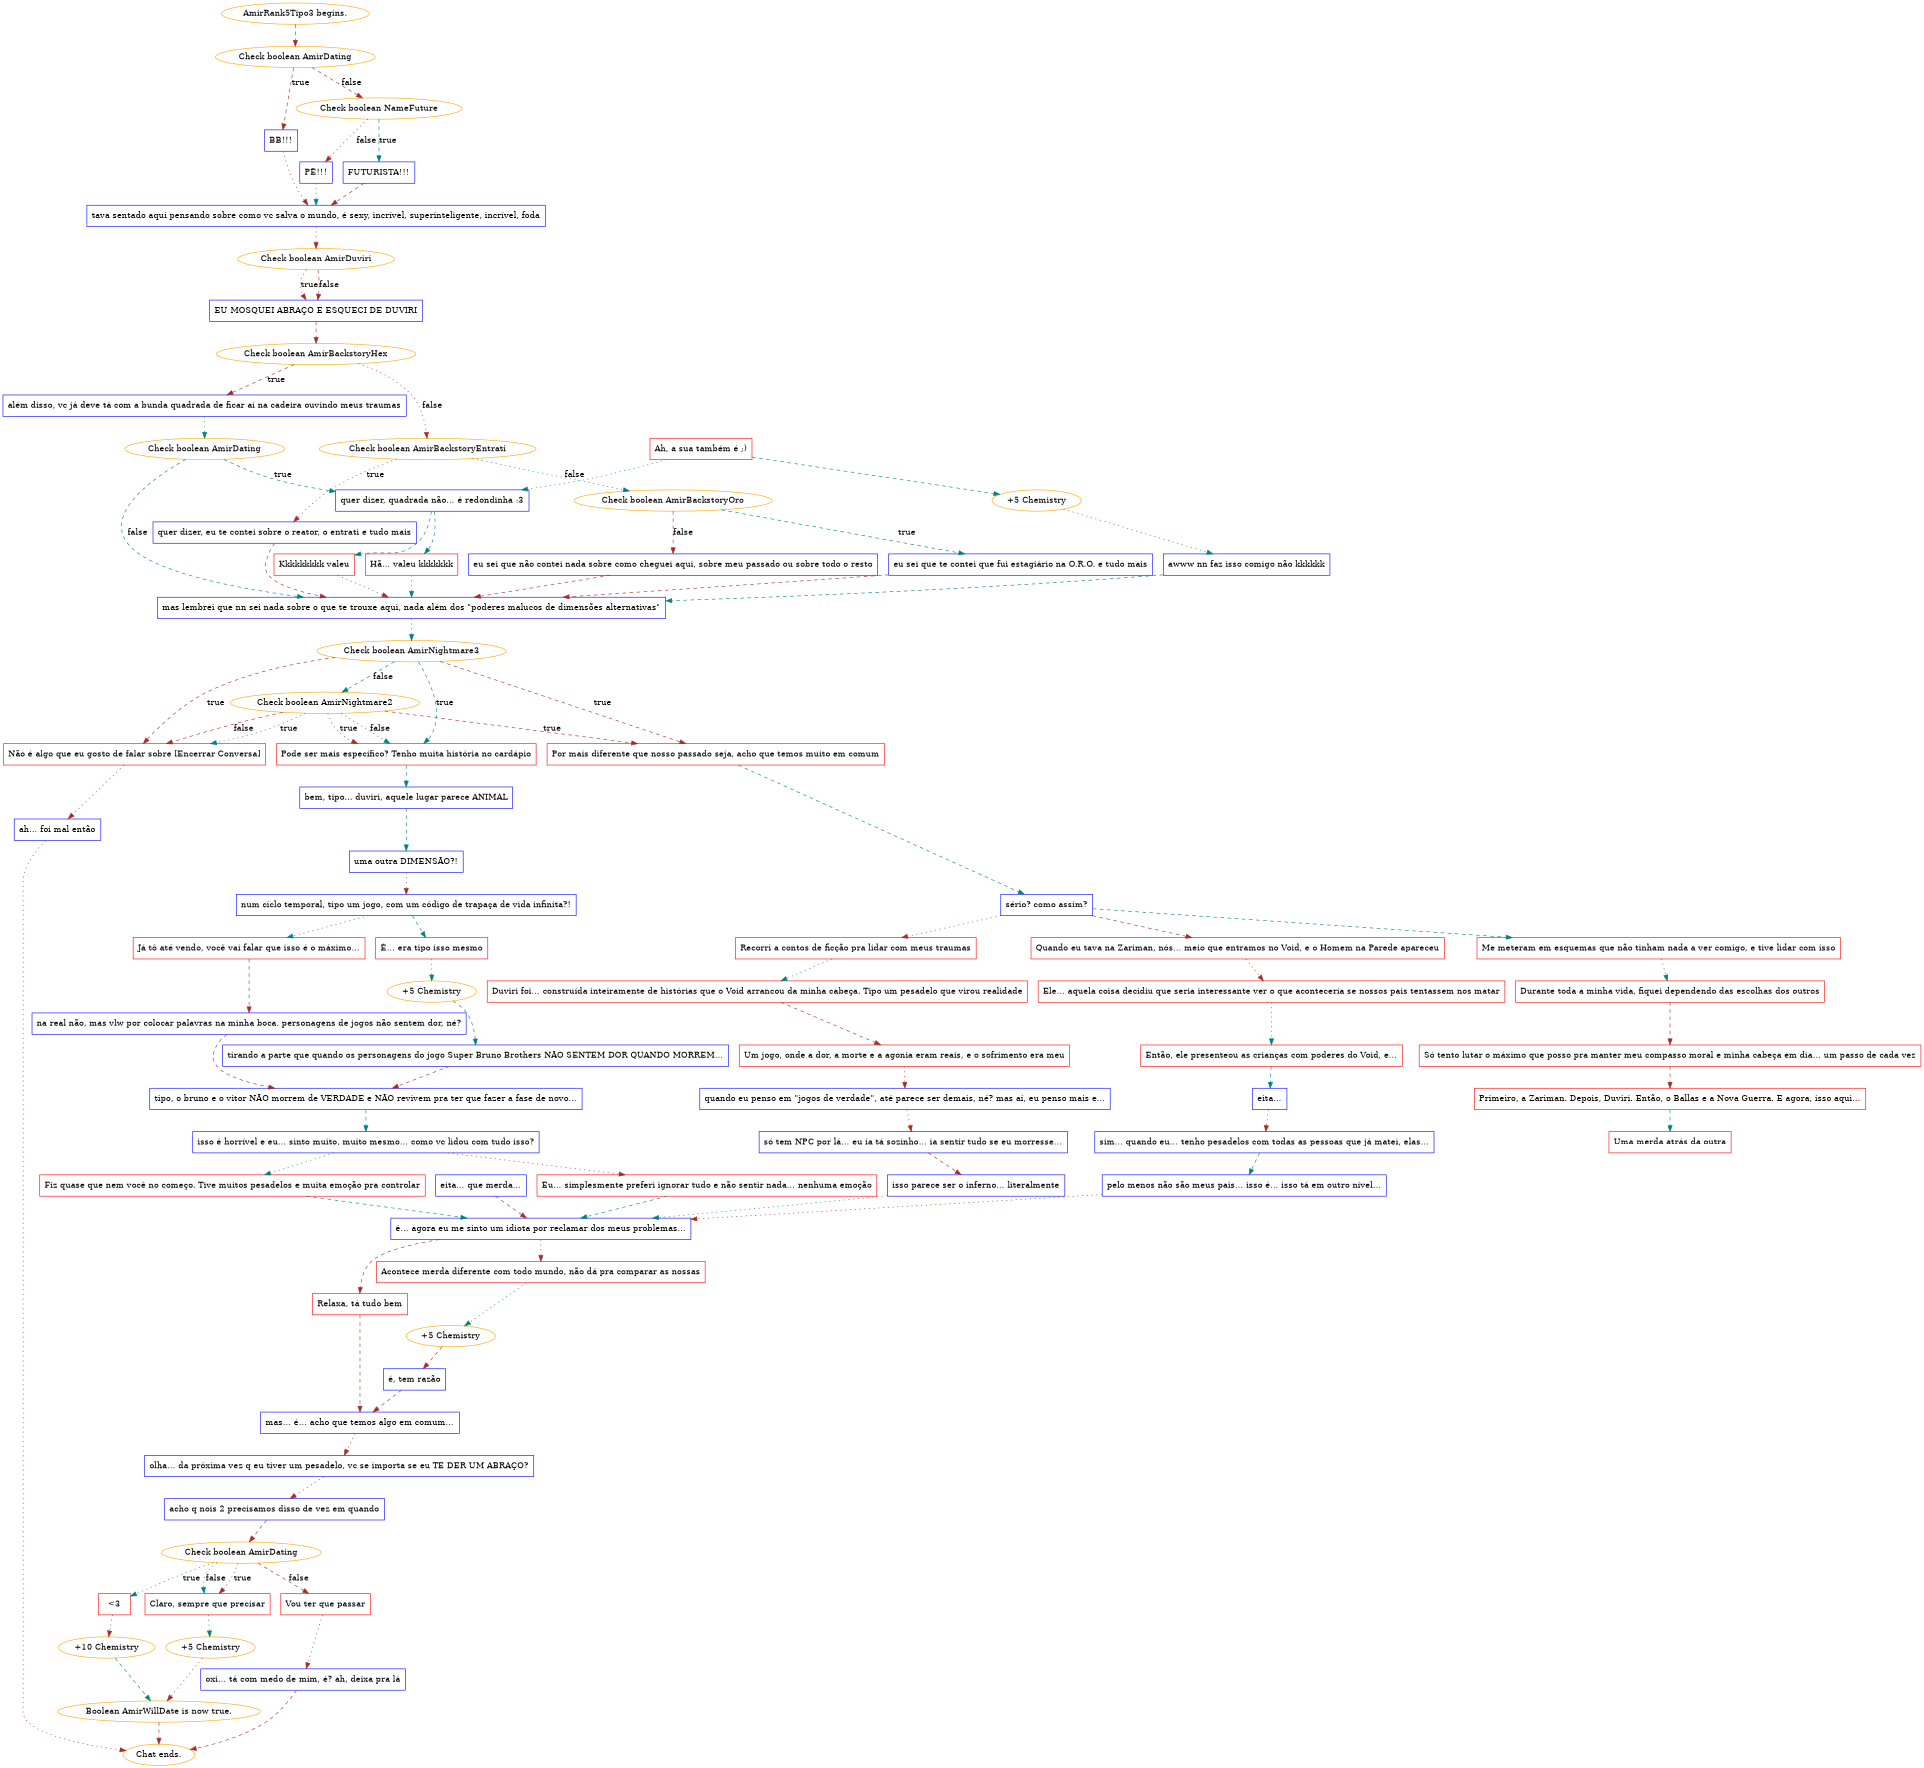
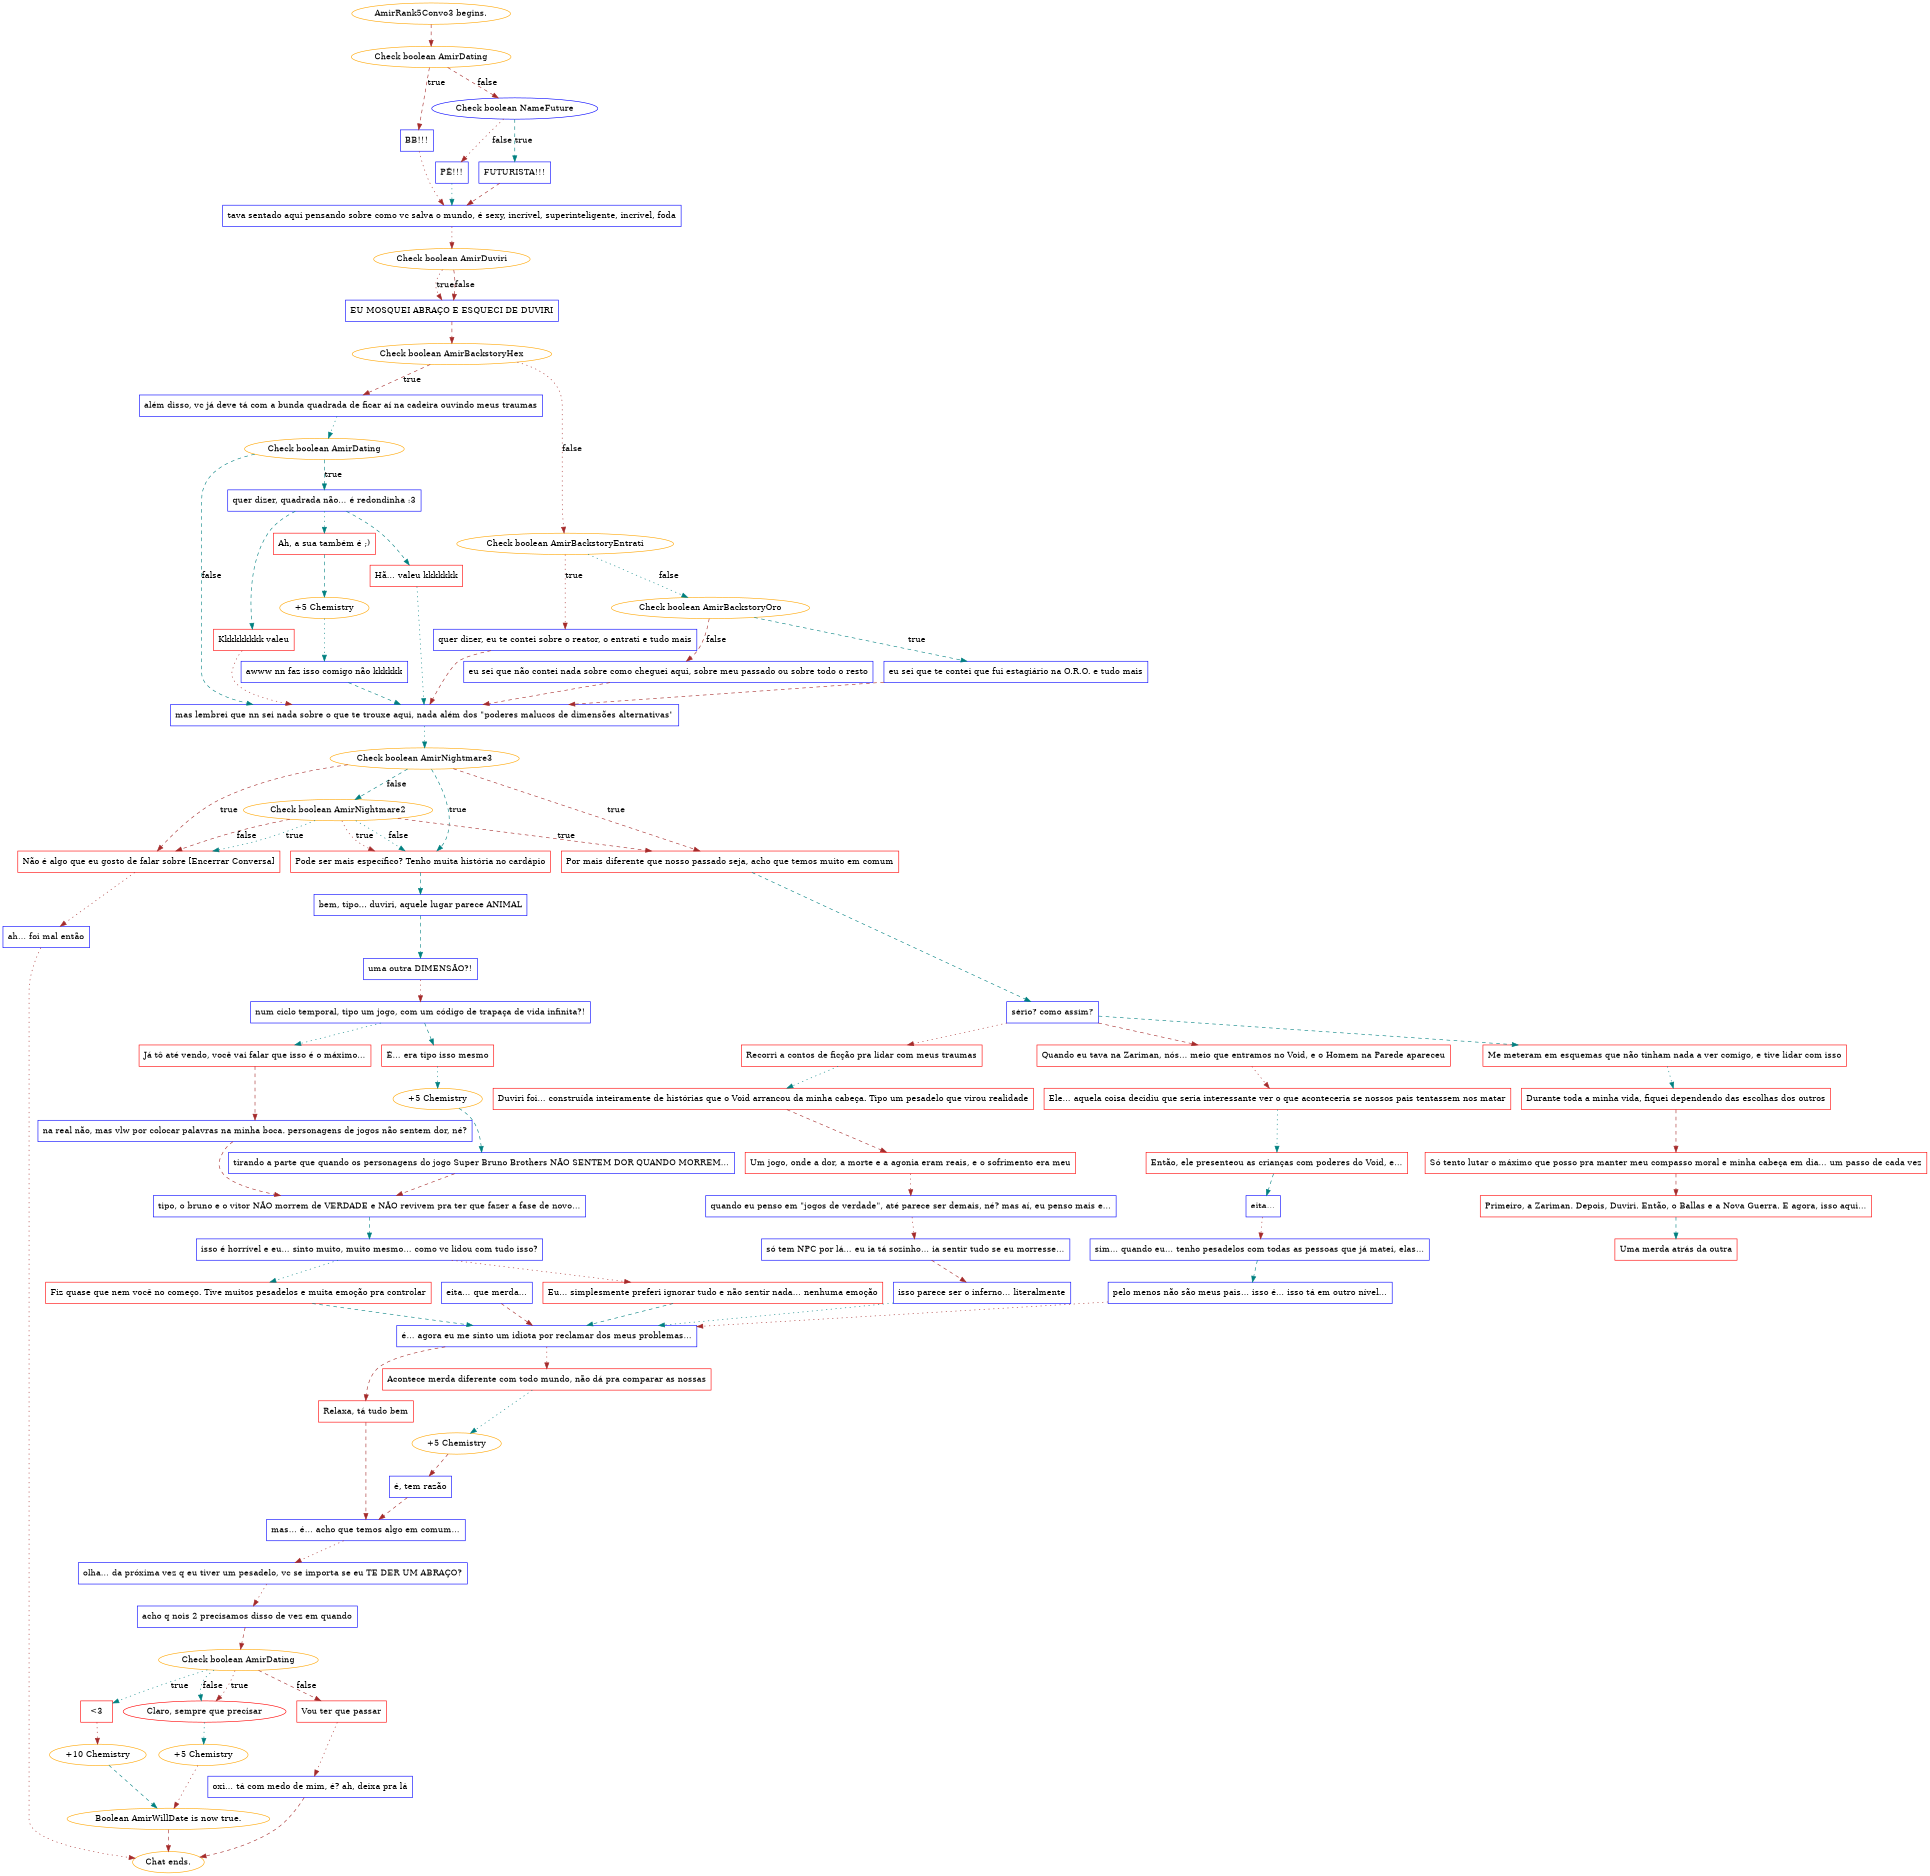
node "AmirRank5Tipo3 begins.": label "AmirRank5Tipo3 begins." -> "AmirRank5Convo3 begins."
node "Check boolean NameFuture": color orange -> blue
edge "Ah, a sua também é ;)" -> "quer dizer, quadrada não… é redondinha :3": reversed
node "Claro, sempre que precisar": shape box -> ellipse
